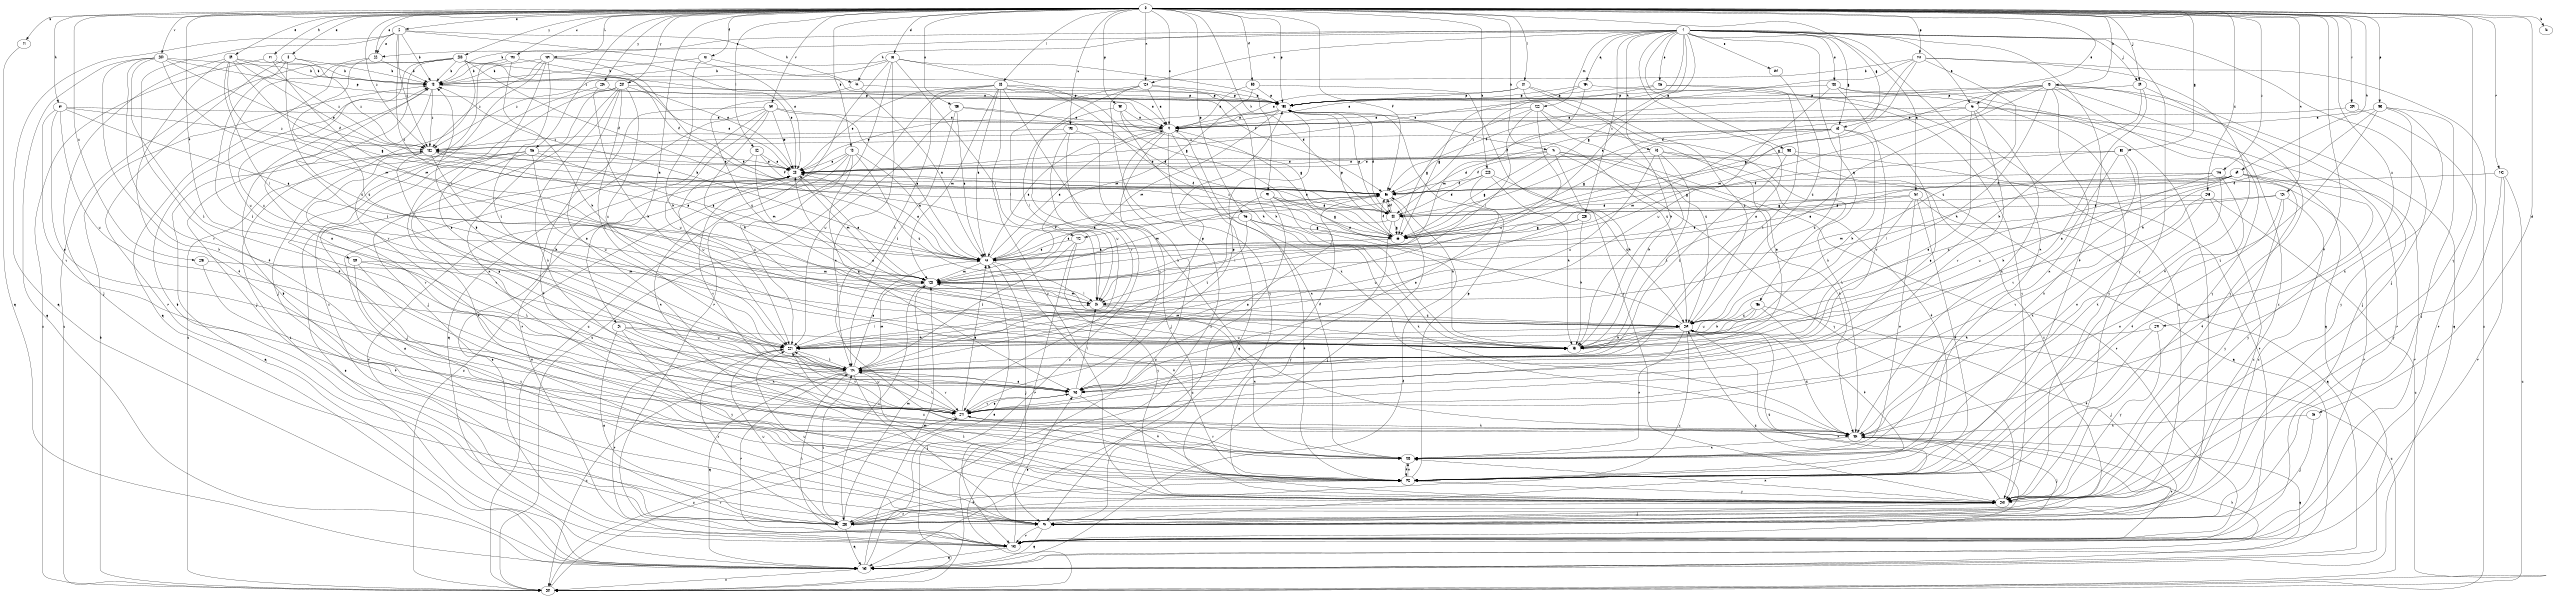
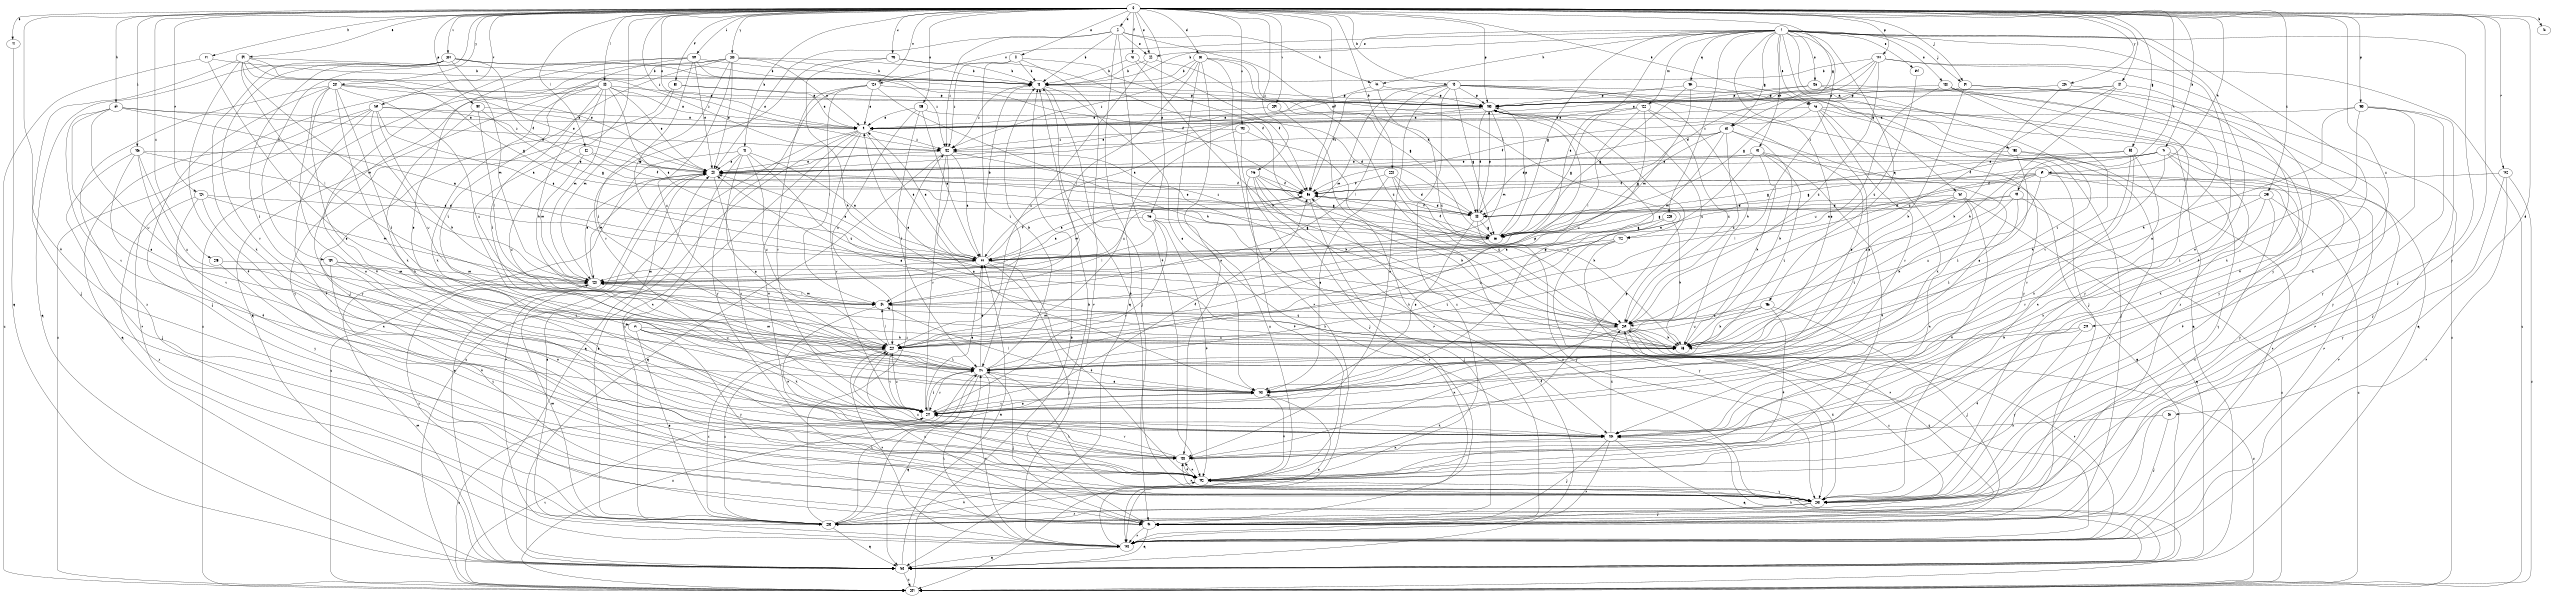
node "24": label "24" -> "44"
edge "146" -> "211": added, label "v"
